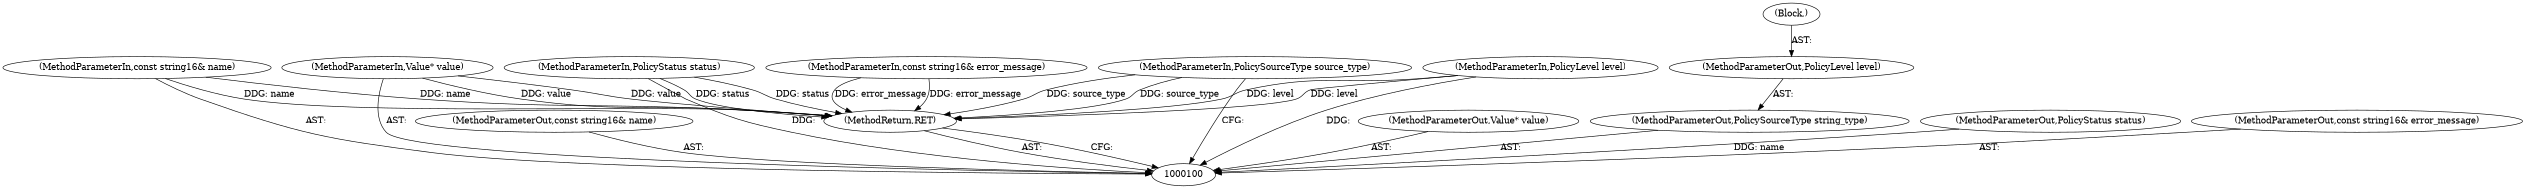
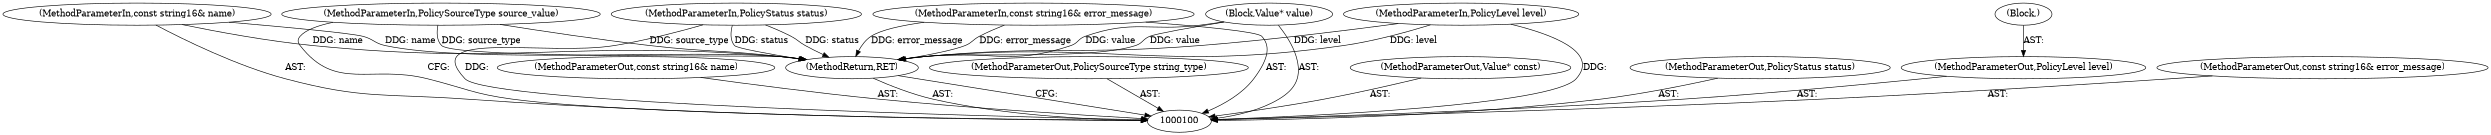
edge "(MethodParameterIn,const string16& error_message)" -> "1000100": added, label "AST:"
node "(MethodParameterIn,Value* value)": label "(MethodParameterIn,Value* value)" -> "(Block,Value* value)"
node "(MethodParameterIn,PolicySourceType source_type)": label "(MethodParameterIn,PolicySourceType source_type)" -> "(MethodParameterIn,PolicySourceType source_value)"
edge "(MethodParameterOut,PolicyLevel level)" -> "(MethodParameterOut,PolicySourceType string_type)": now "(MethodParameterOut,PolicyLevel level)" -> "1000100"
node "(MethodParameterOut,Value* value)": label "(MethodParameterOut,Value* value)" -> "(MethodParameterOut,Value* const)"
edge "(MethodParameterOut,PolicyStatus status)" -> "1000100": label "DDG: name" -> "AST: "
